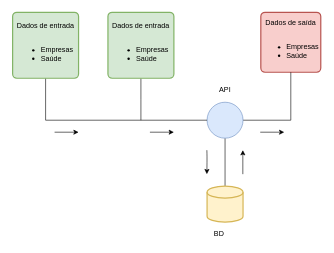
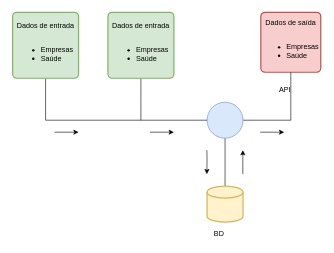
node "API": moved (225, 90) -> (285, 90)
